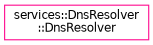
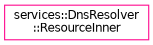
node "services::DnsResolver ::DnsResolver": label "services::DnsResolver ::DnsResolver" -> "services::DnsResolver ::ResourceInner"
